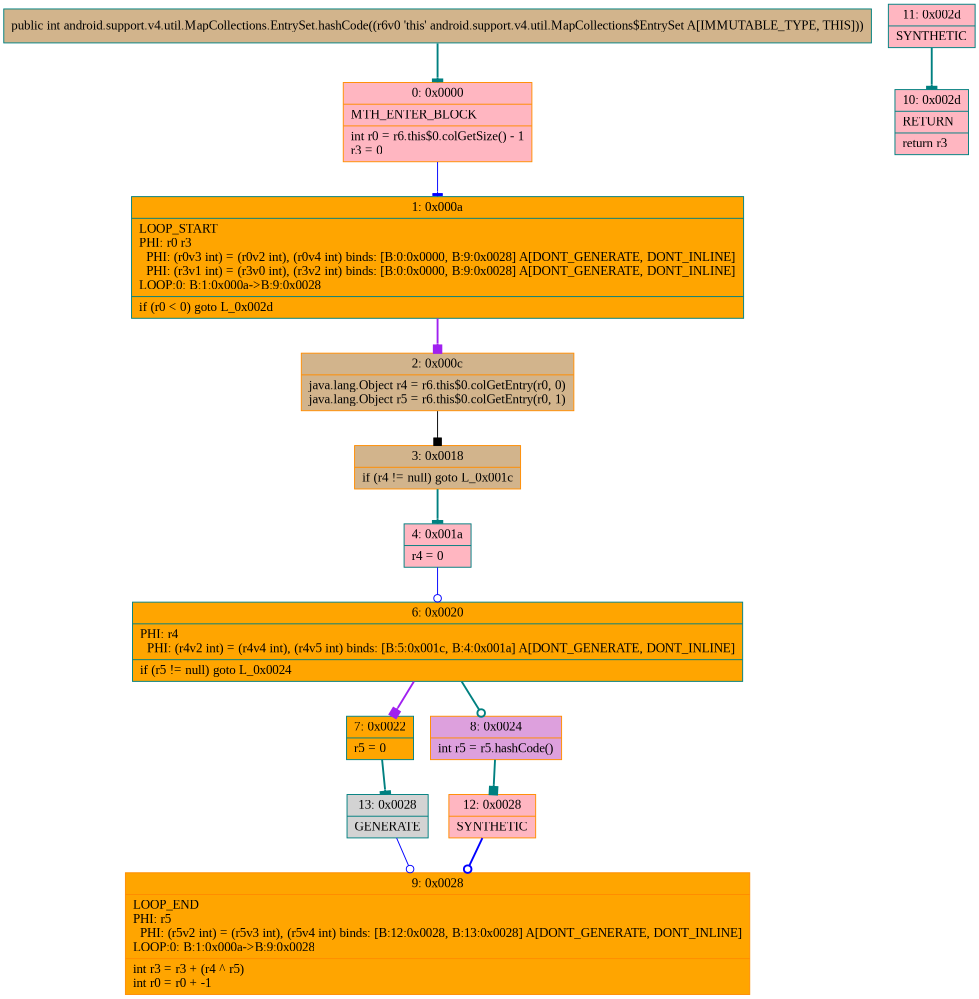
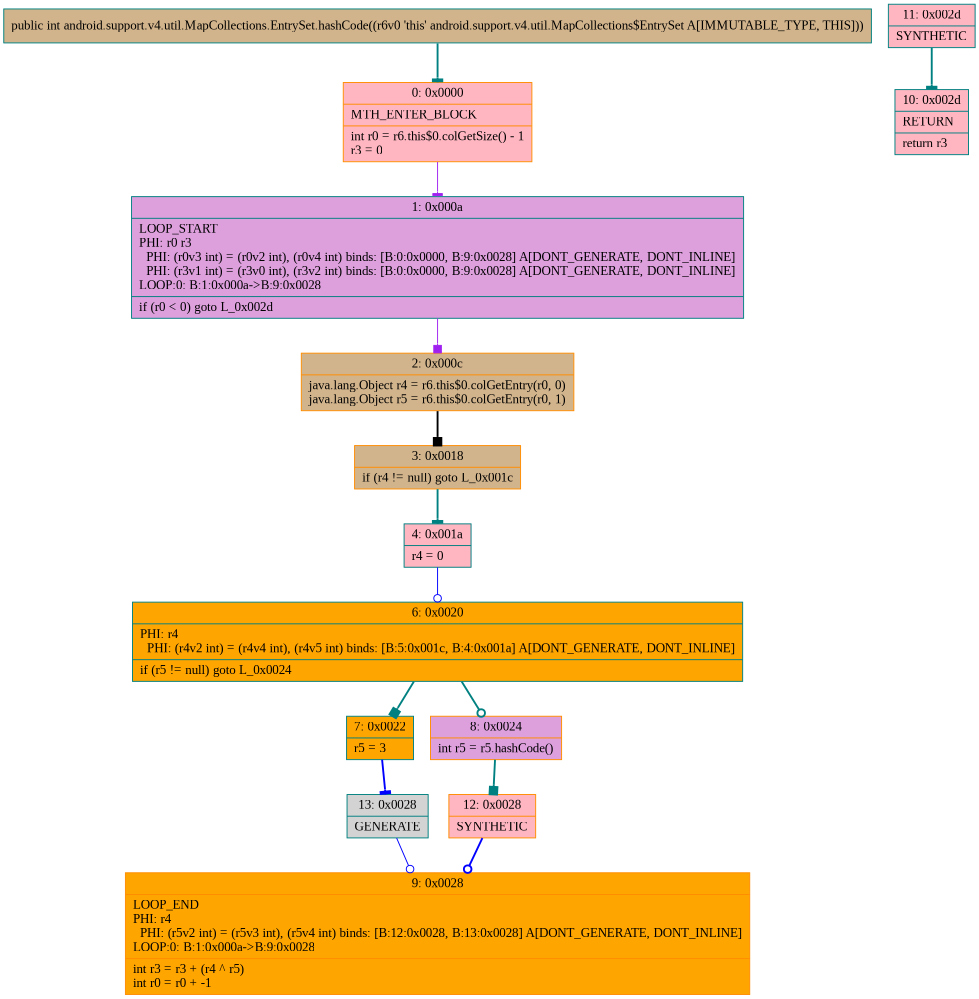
edge "0: 0x0000" -> "1: 0x000a": color blue -> purple
node "1: 0x000a": fillcolor orange -> plum
edge "1: 0x000a" -> "2: 0x000c": style bold -> solid
edge "2: 0x000c" -> "3: 0x0018": style solid -> bold
edge "6: 0x0020" -> "7: 0x0022": color purple -> teal
node "7: 0x0022": text "r5 = 0" -> "r5 = 3"
edge "7: 0x0022" -> "13: 0x0028": color teal -> blue
node "9: 0x0028": text "PHI: r5" -> "PHI: r4"
